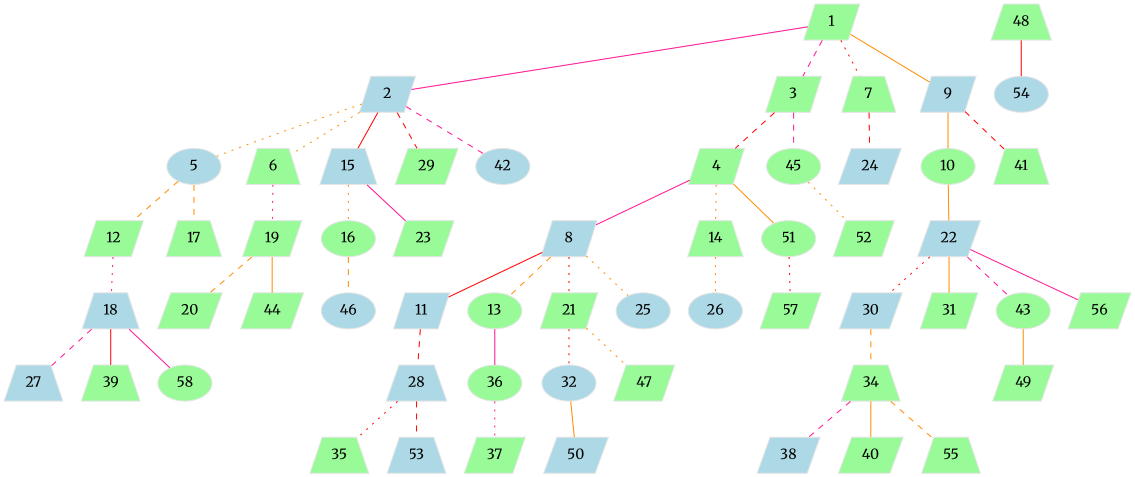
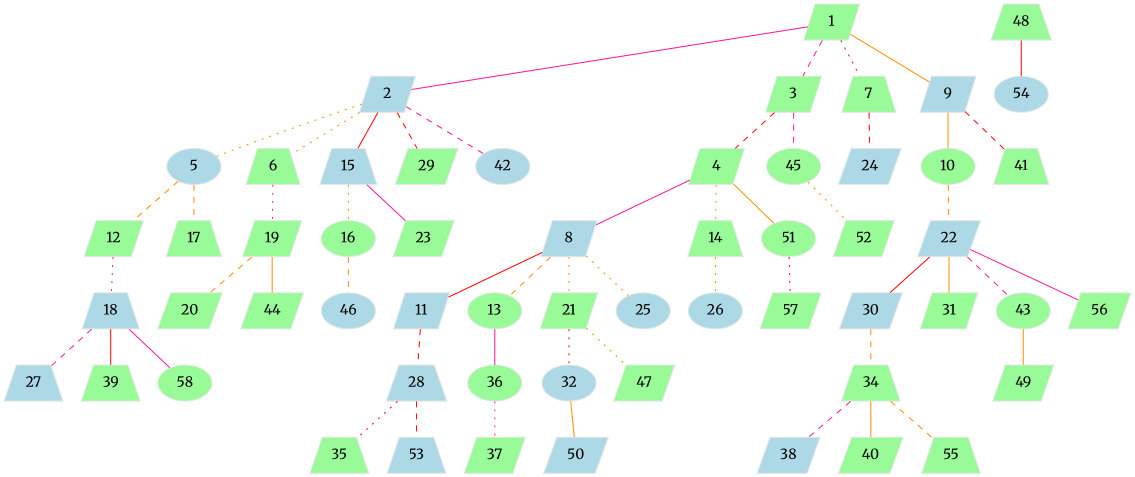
edge "10" -- "22": style solid -> dashed
edge "8" -- "21": color red -> darkorange
edge "22" -- "30": style dotted -> solid
